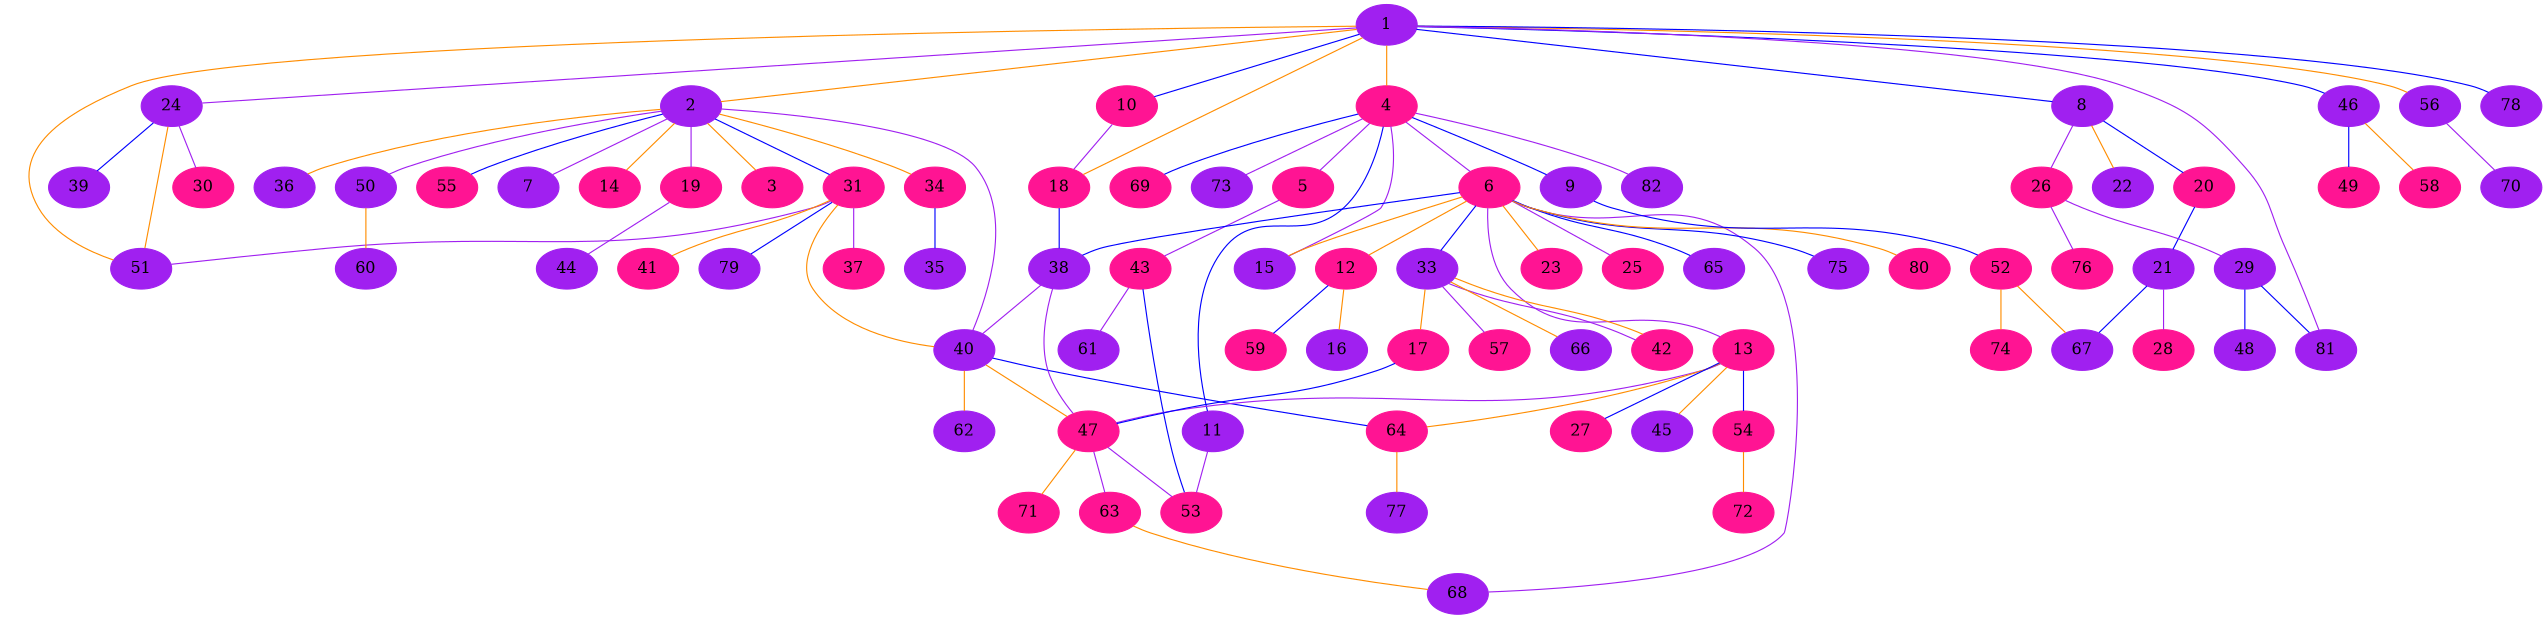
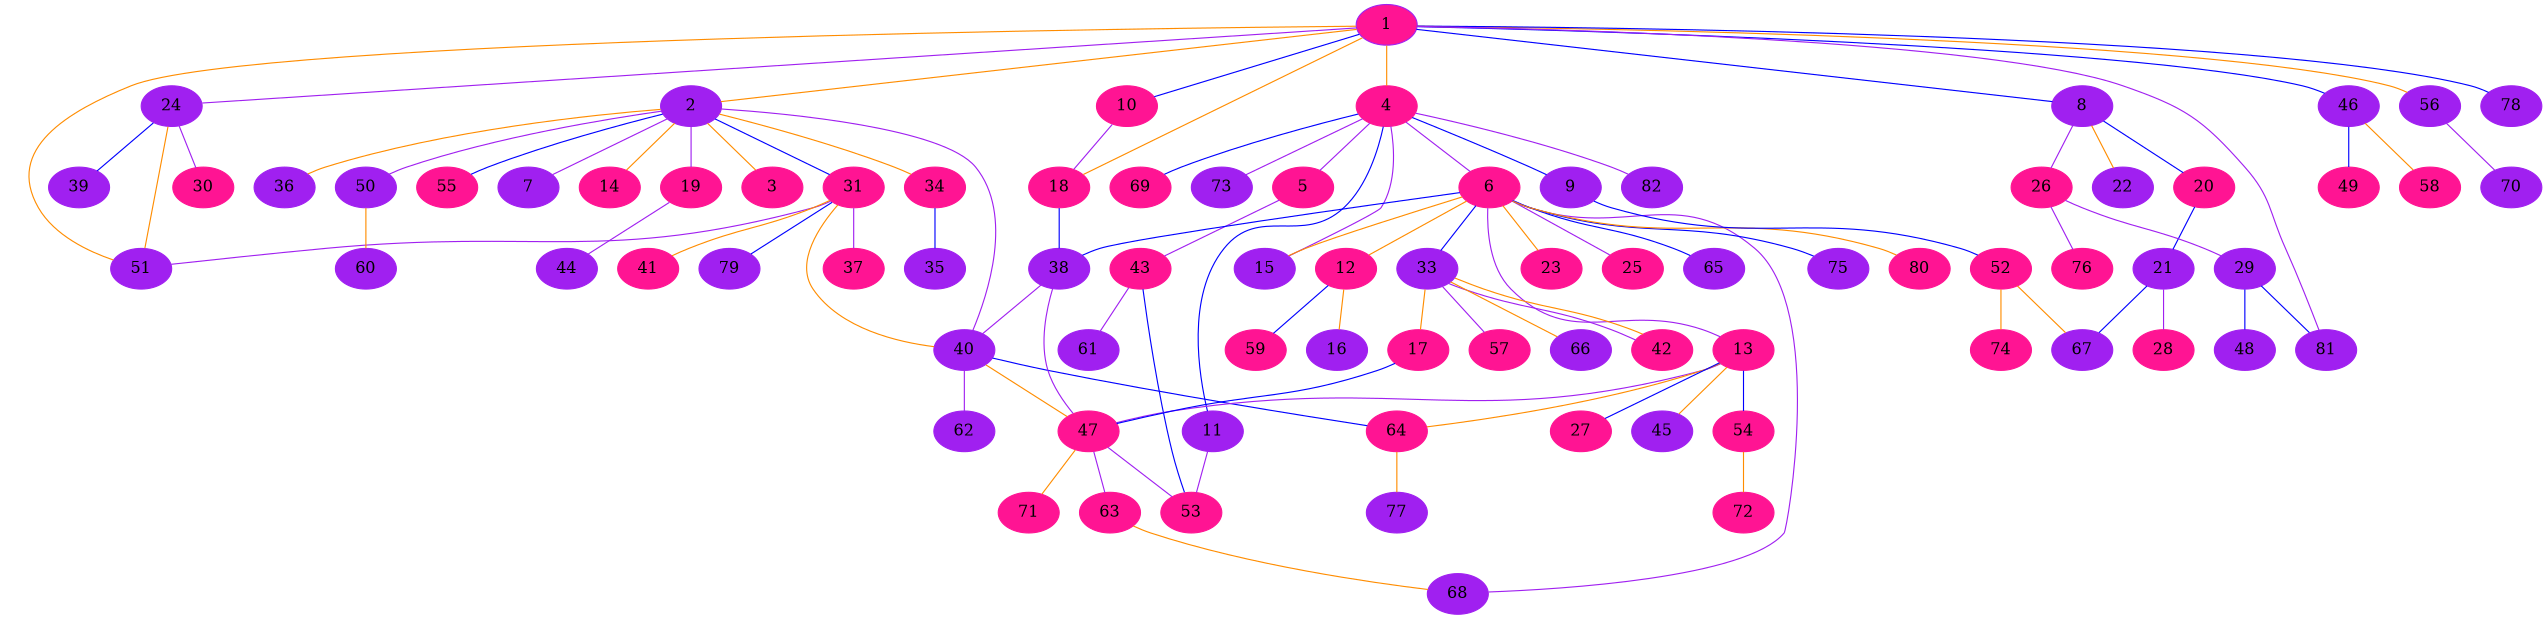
node "1": fillcolor purple -> deeppink
edge "40" -- "62": color darkorange -> purple
